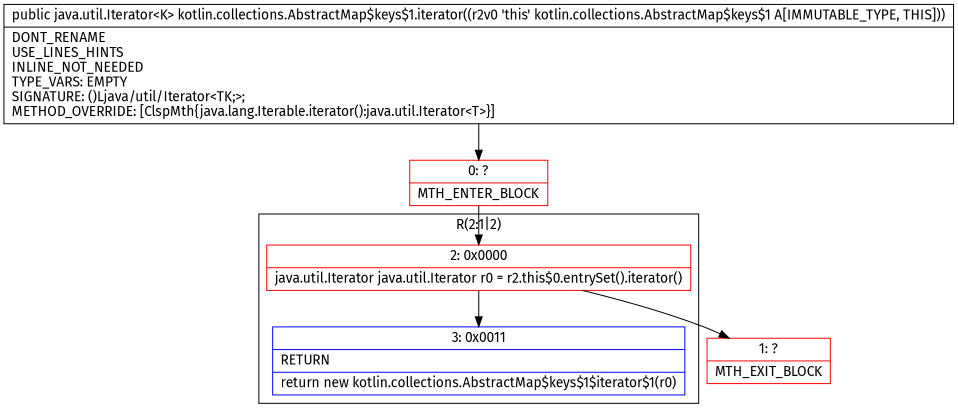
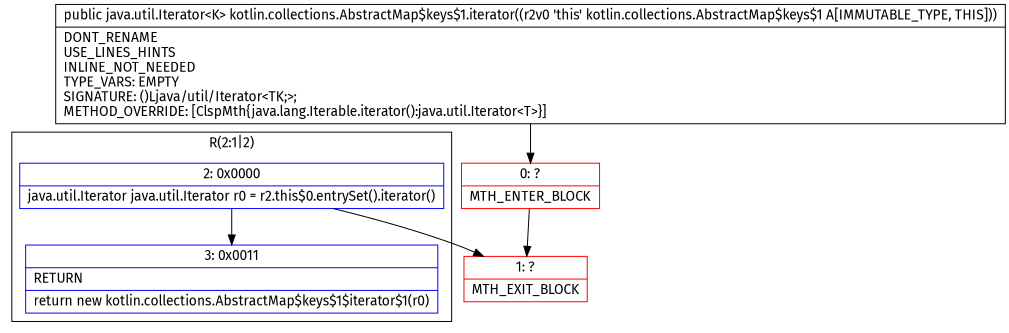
edge "0: ?" -> "2: 0x0000": now "0: ?" -> "1: ?"
node "2: 0x0000": color red -> blue
